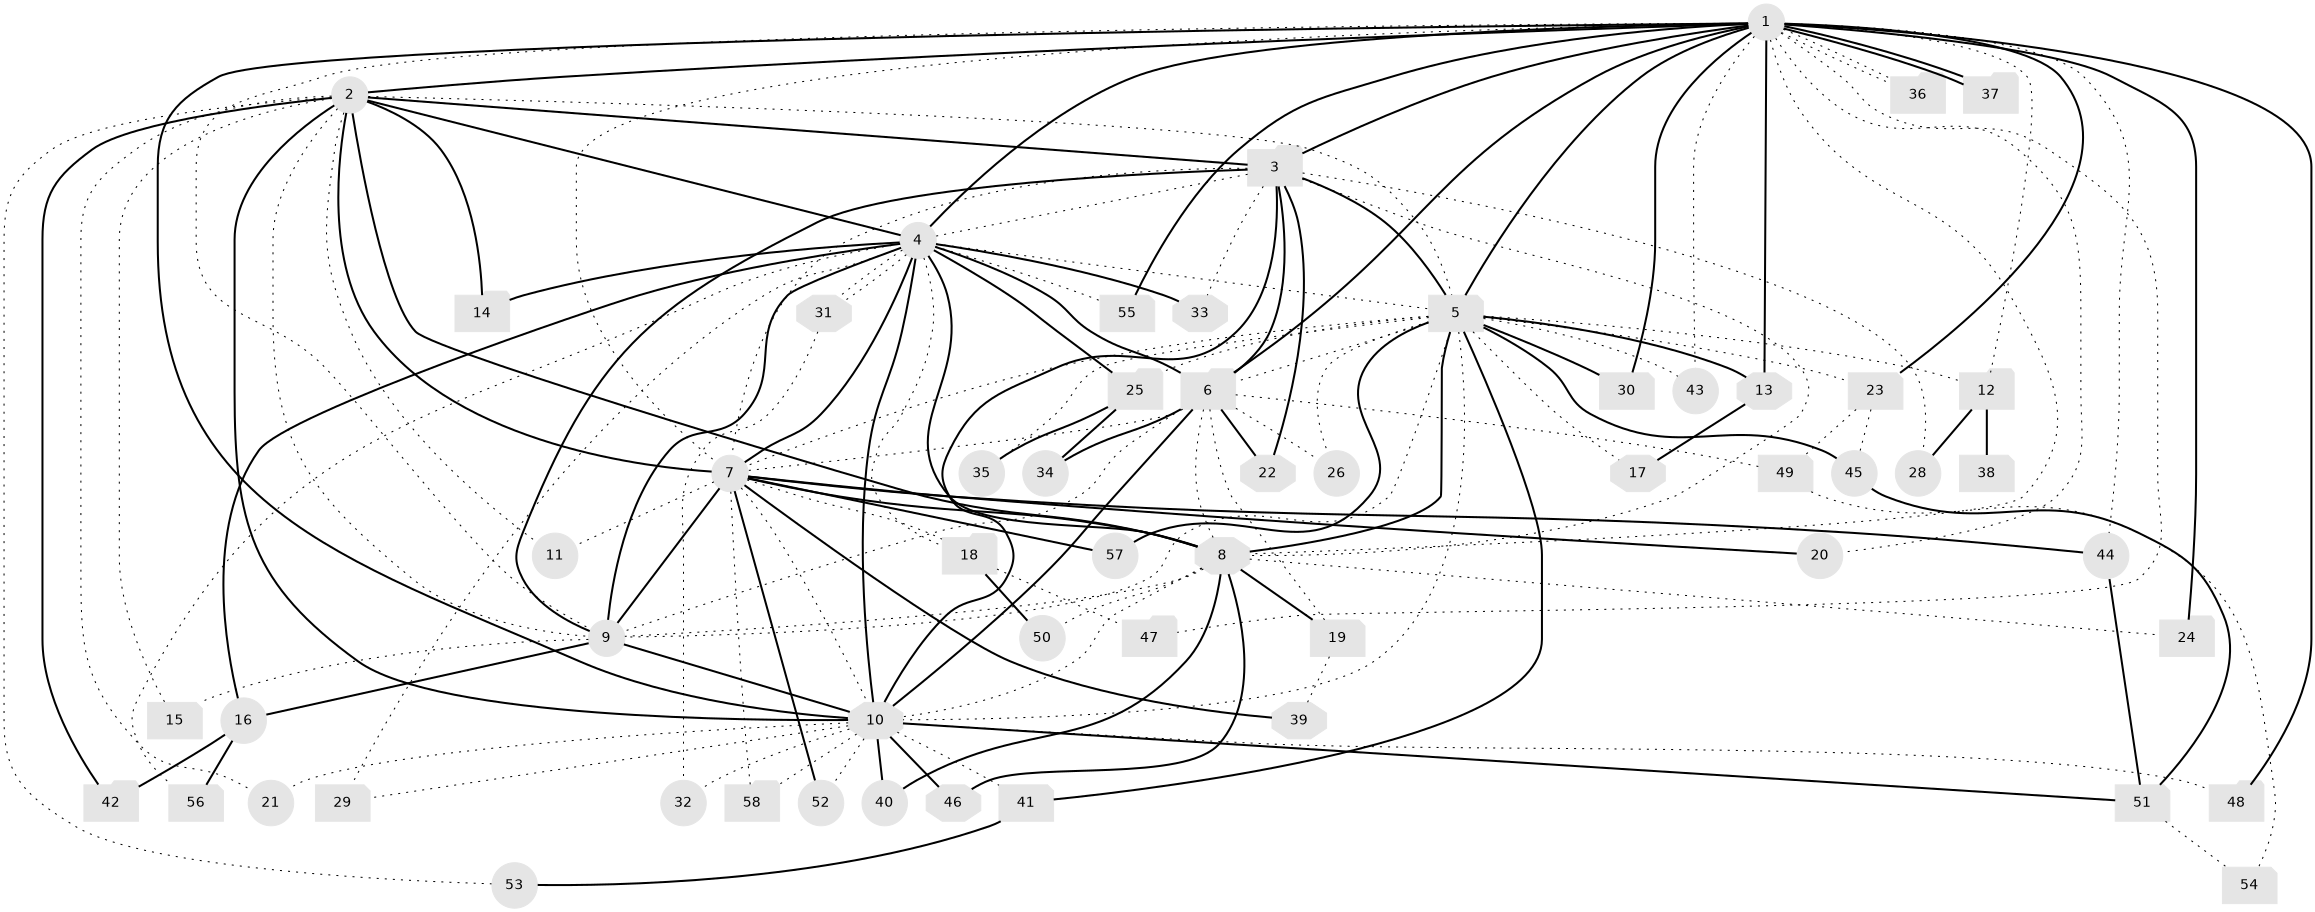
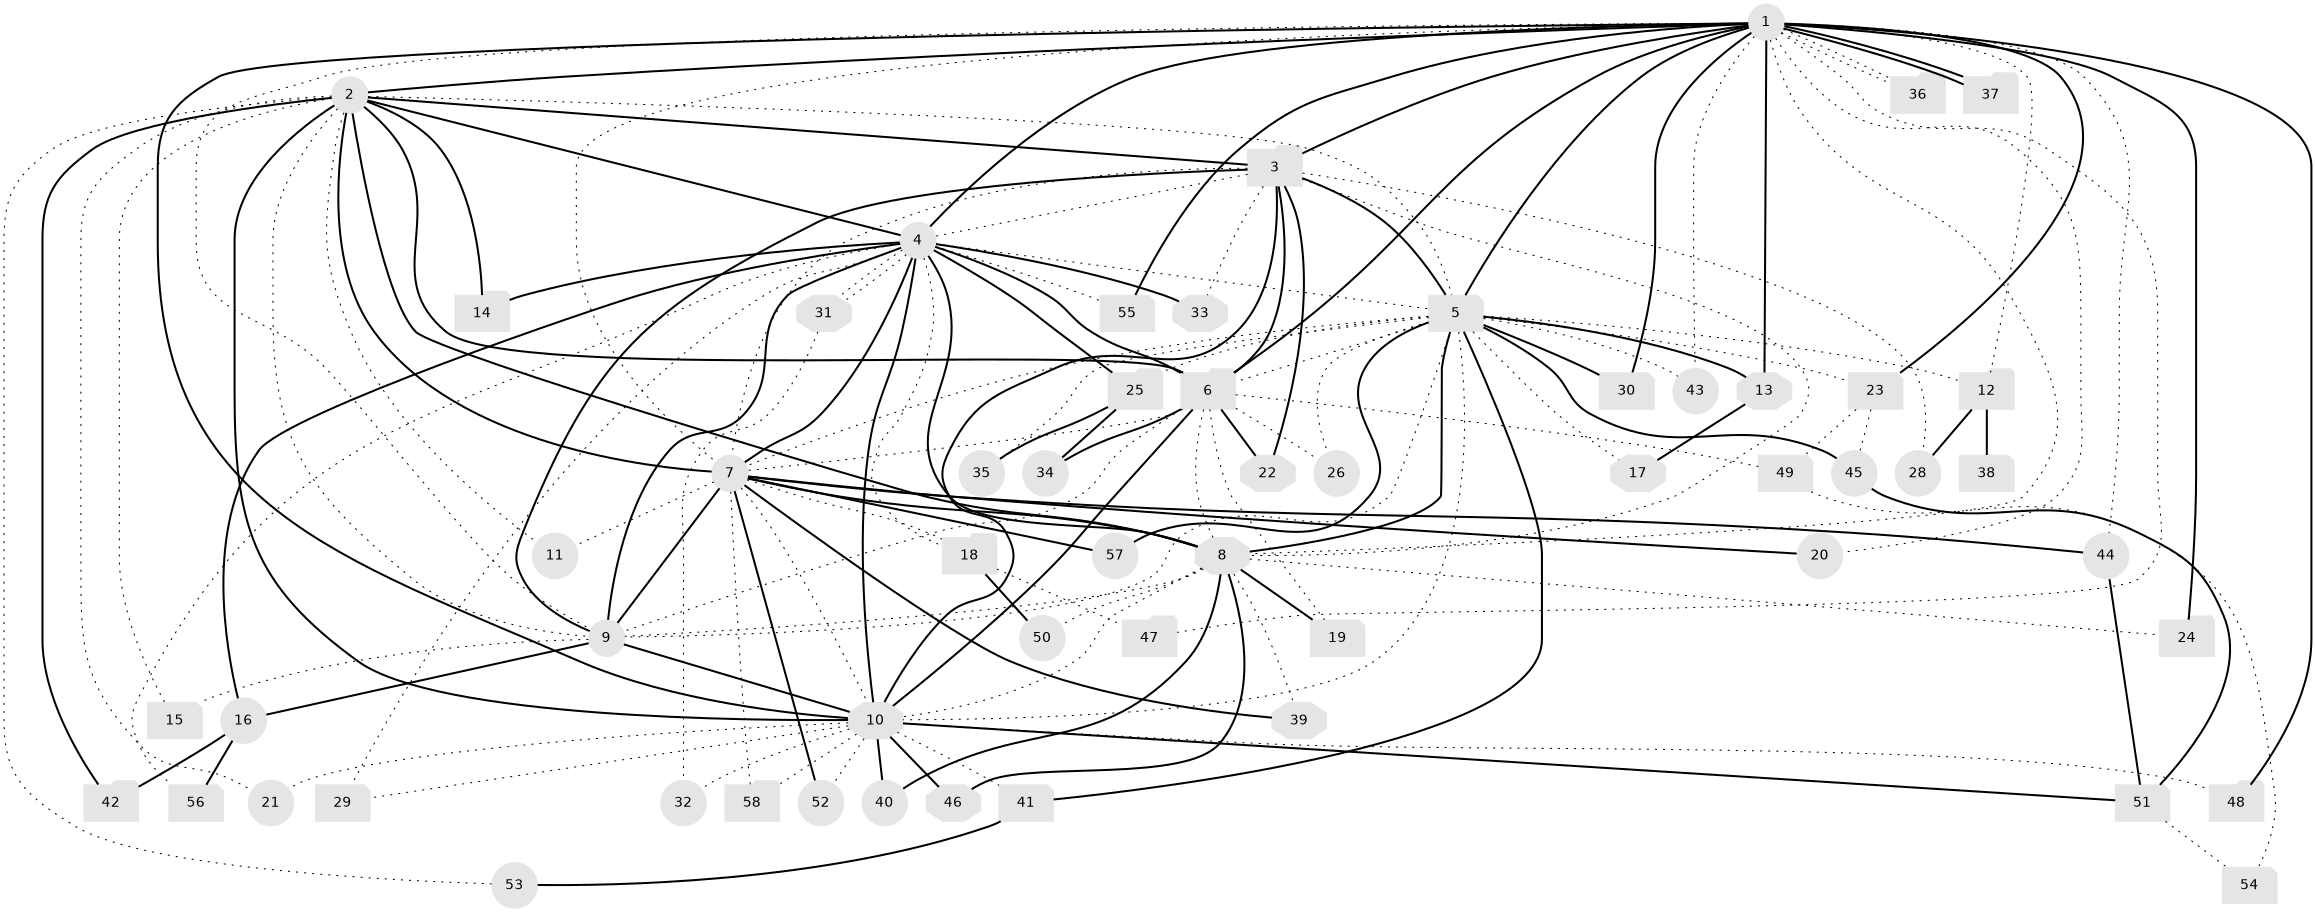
edge "2" -- "6": added
edge "19" -- "39": now "8" -- "39"
